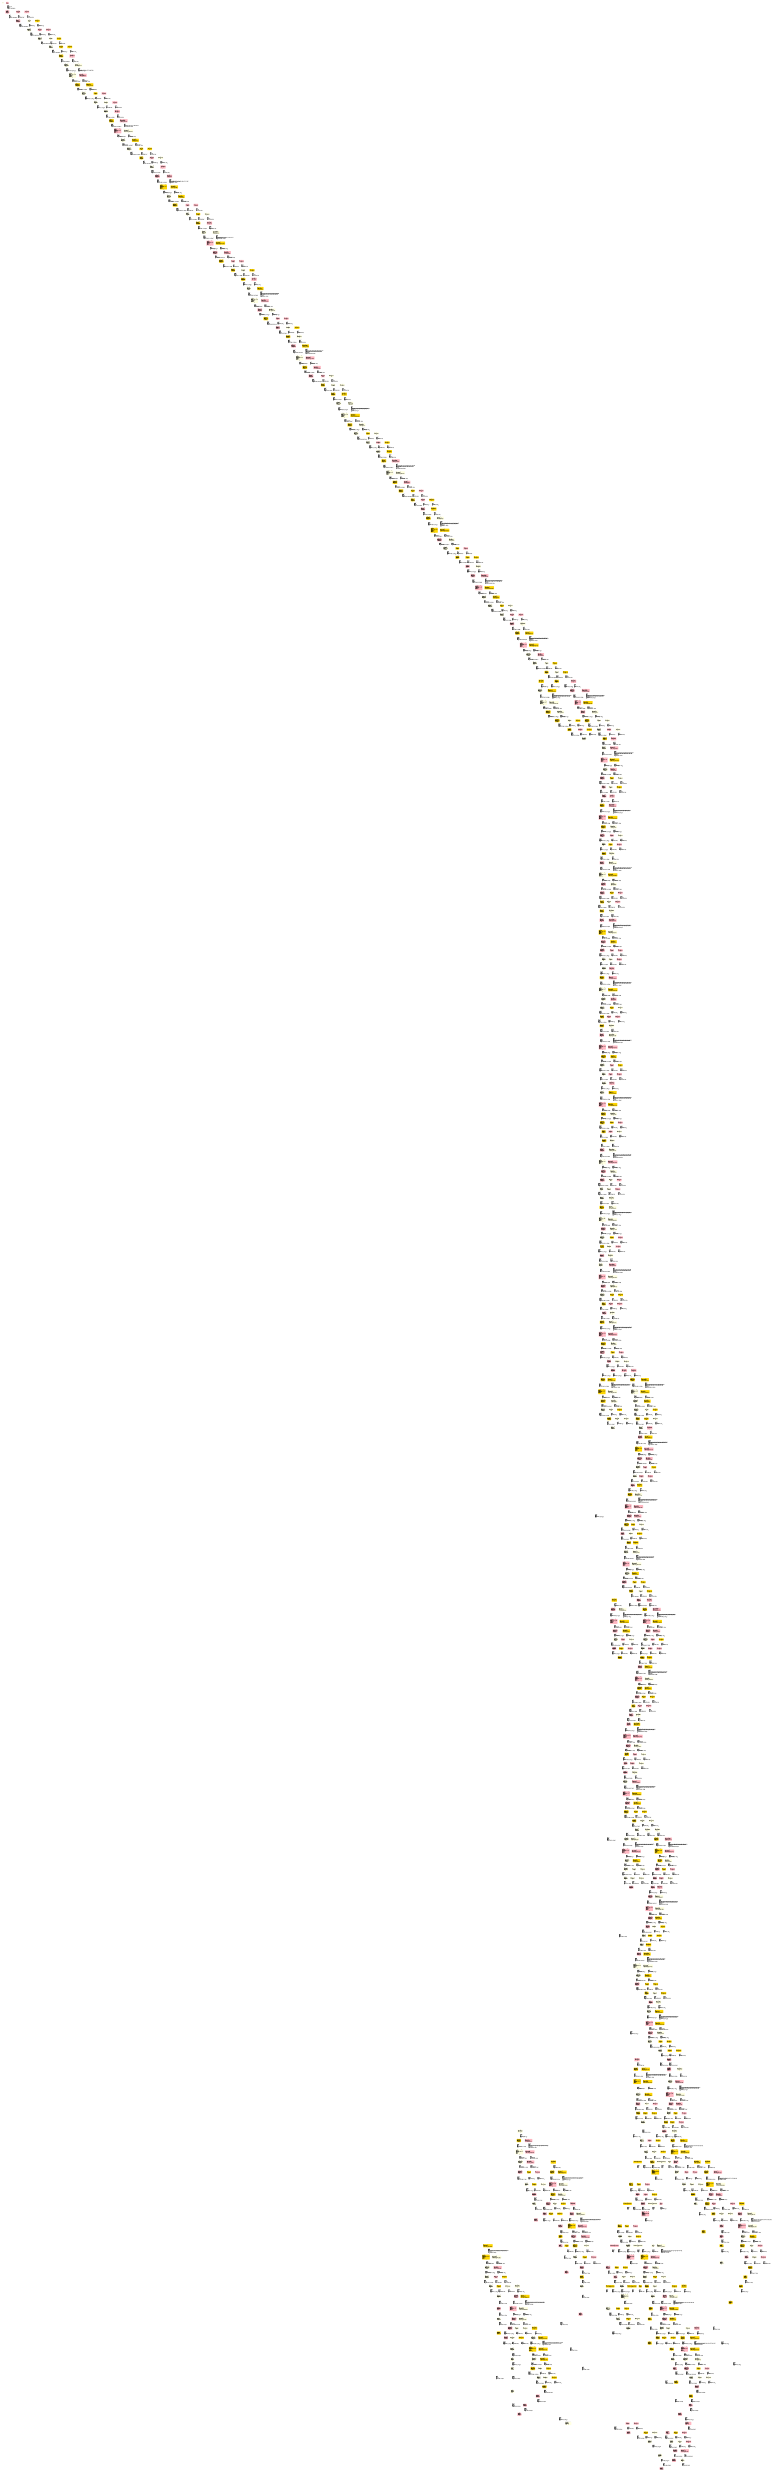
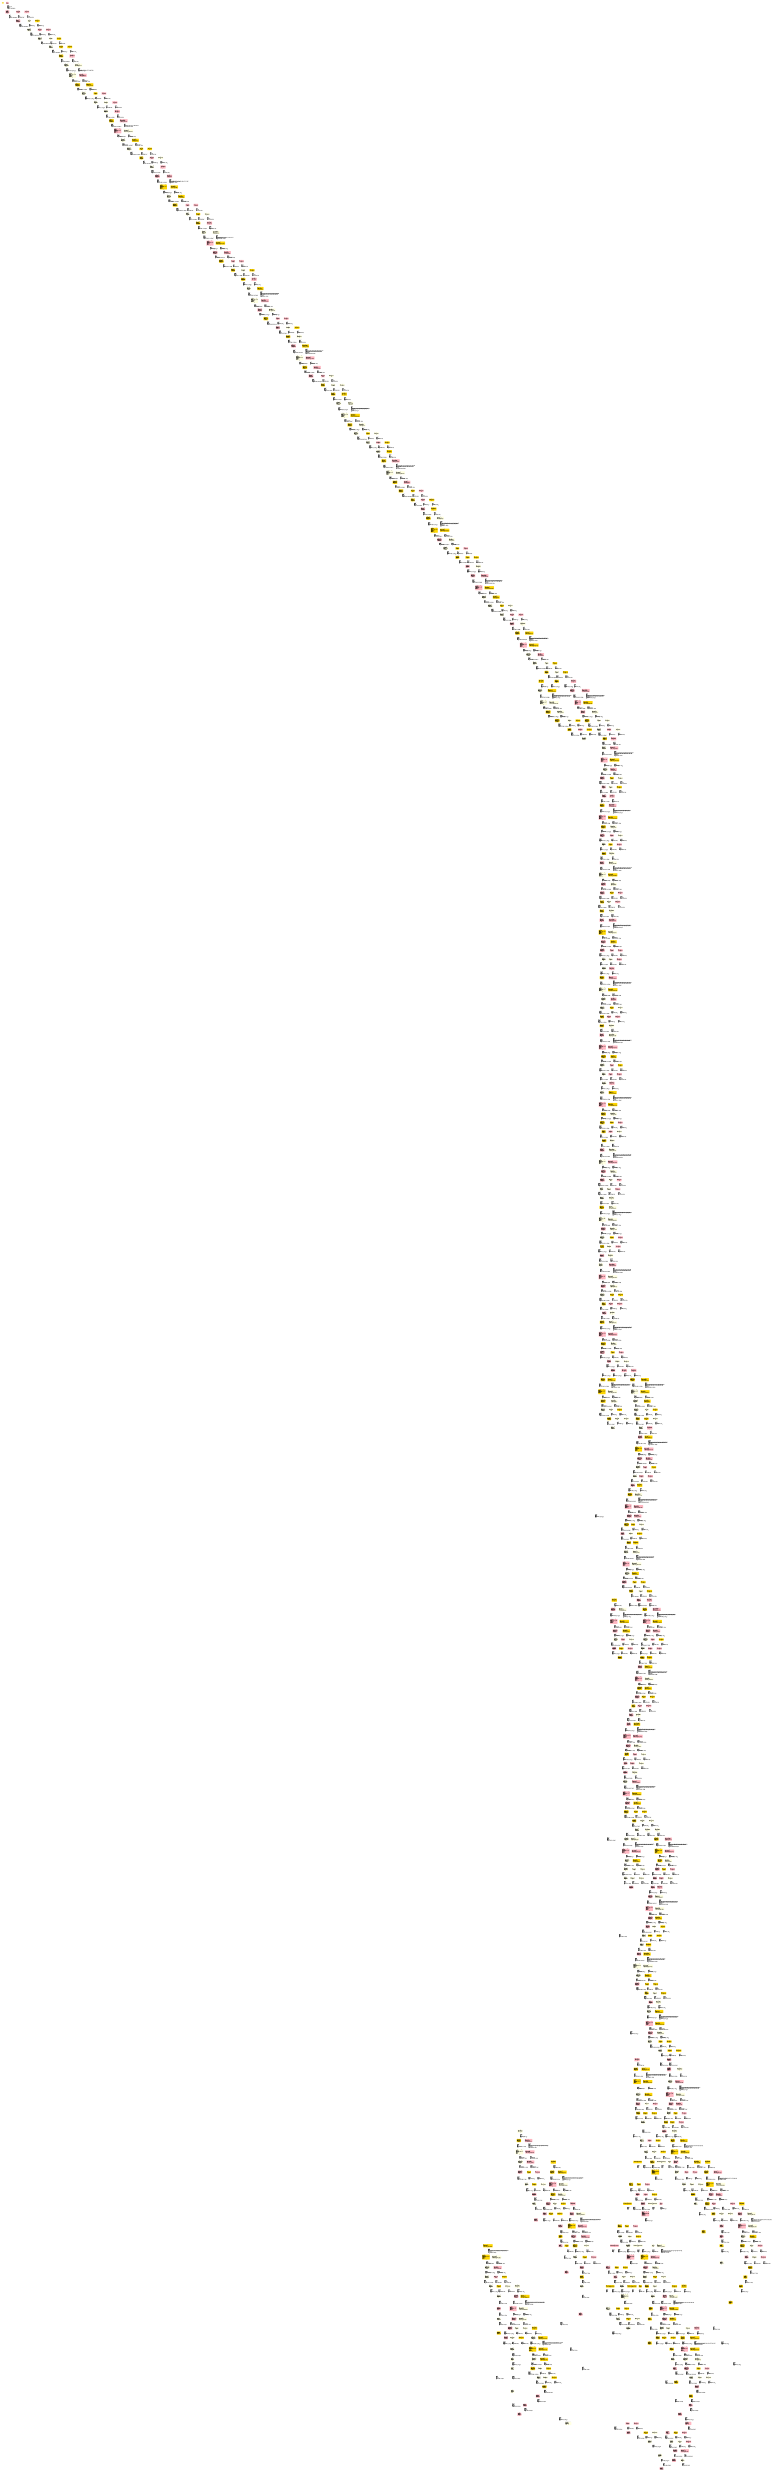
node "Graphinfo": fillcolor lightyellow -> gold
